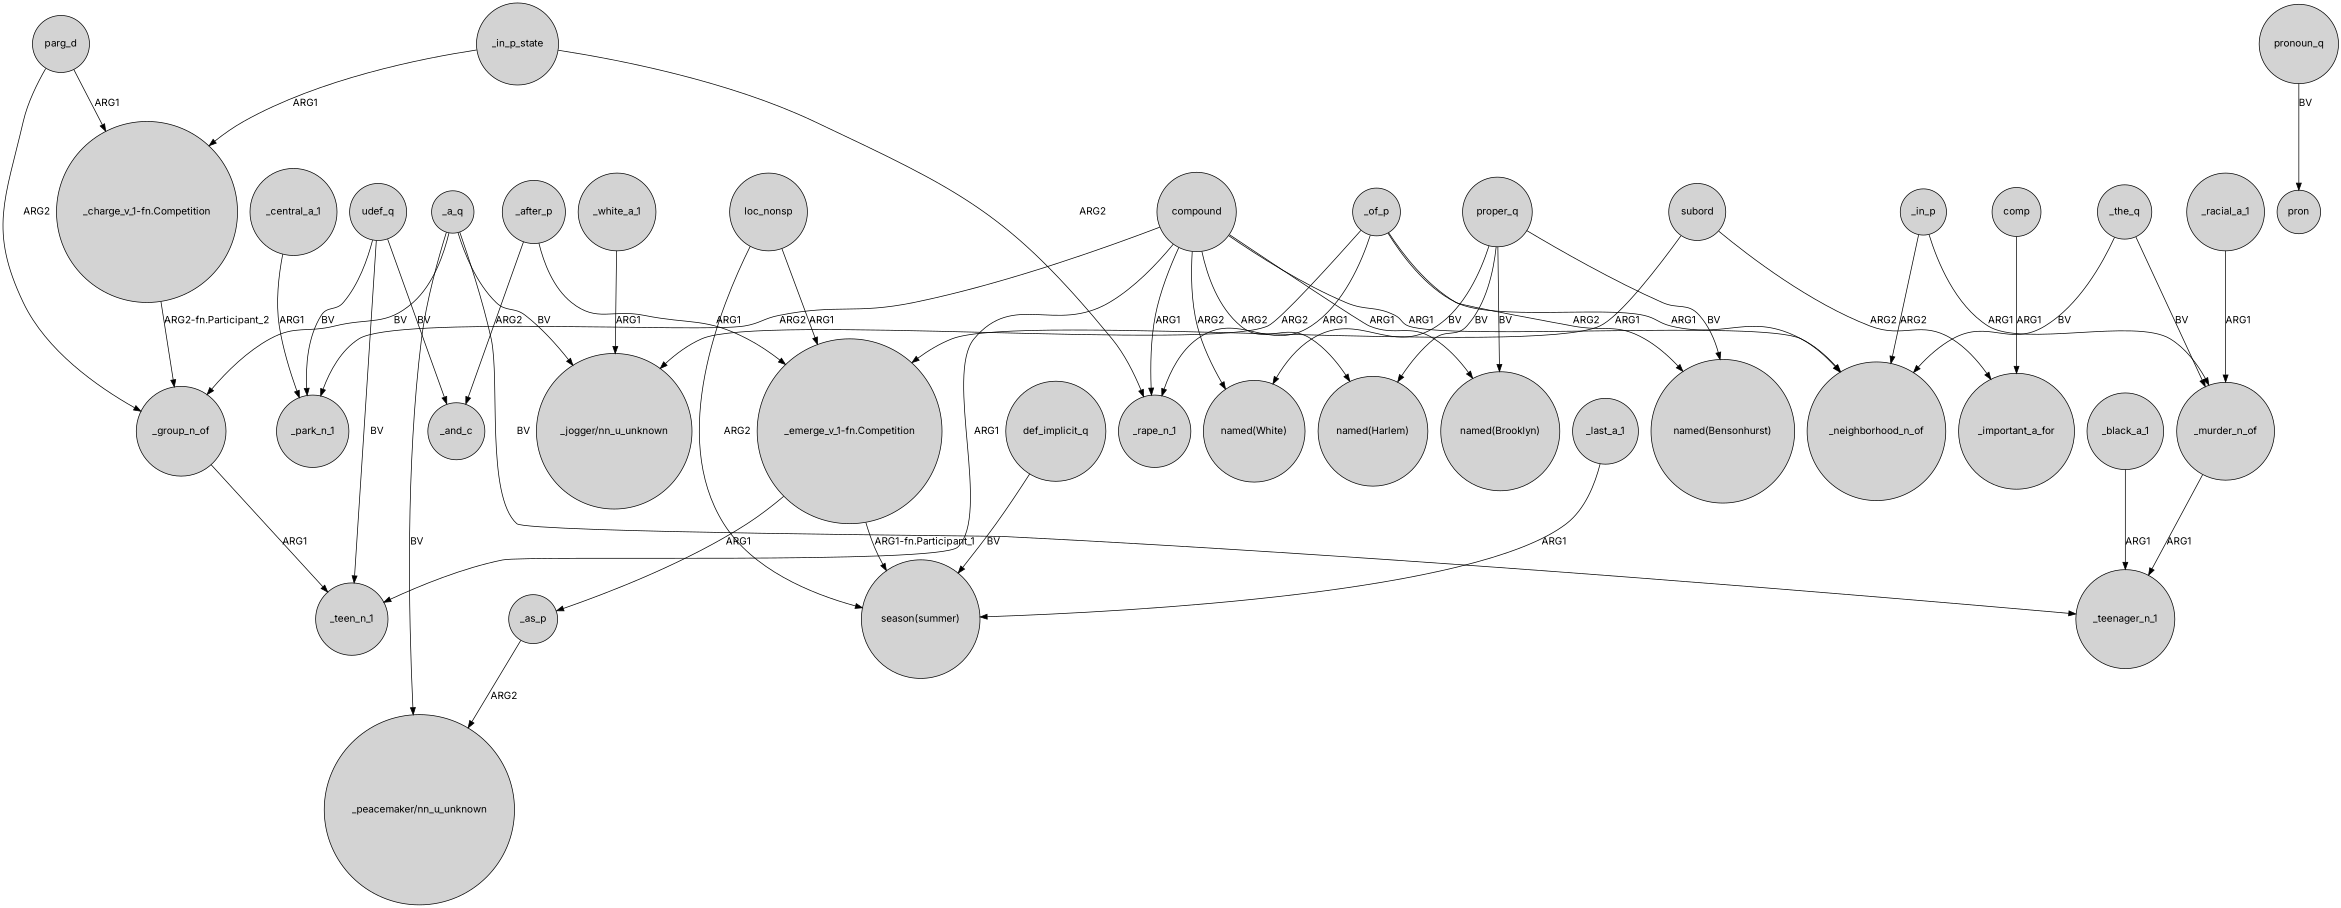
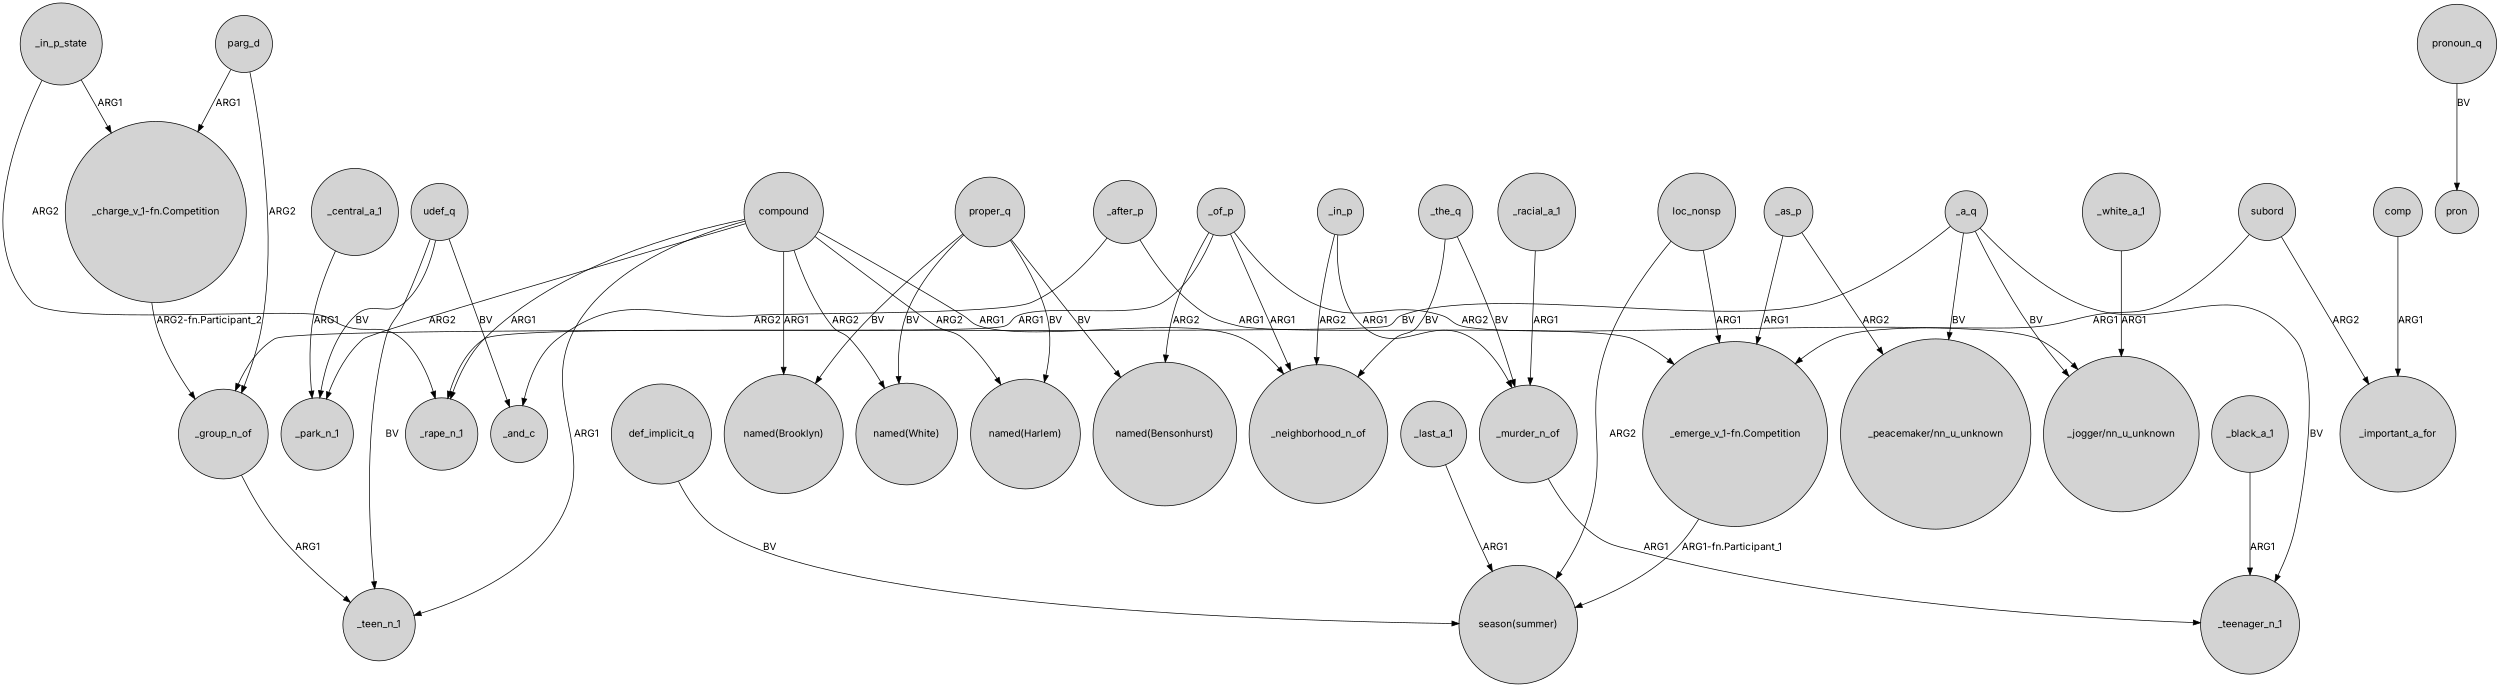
edge "_emerge_v_1-fn.Competition" -> "_as_p": reversed
